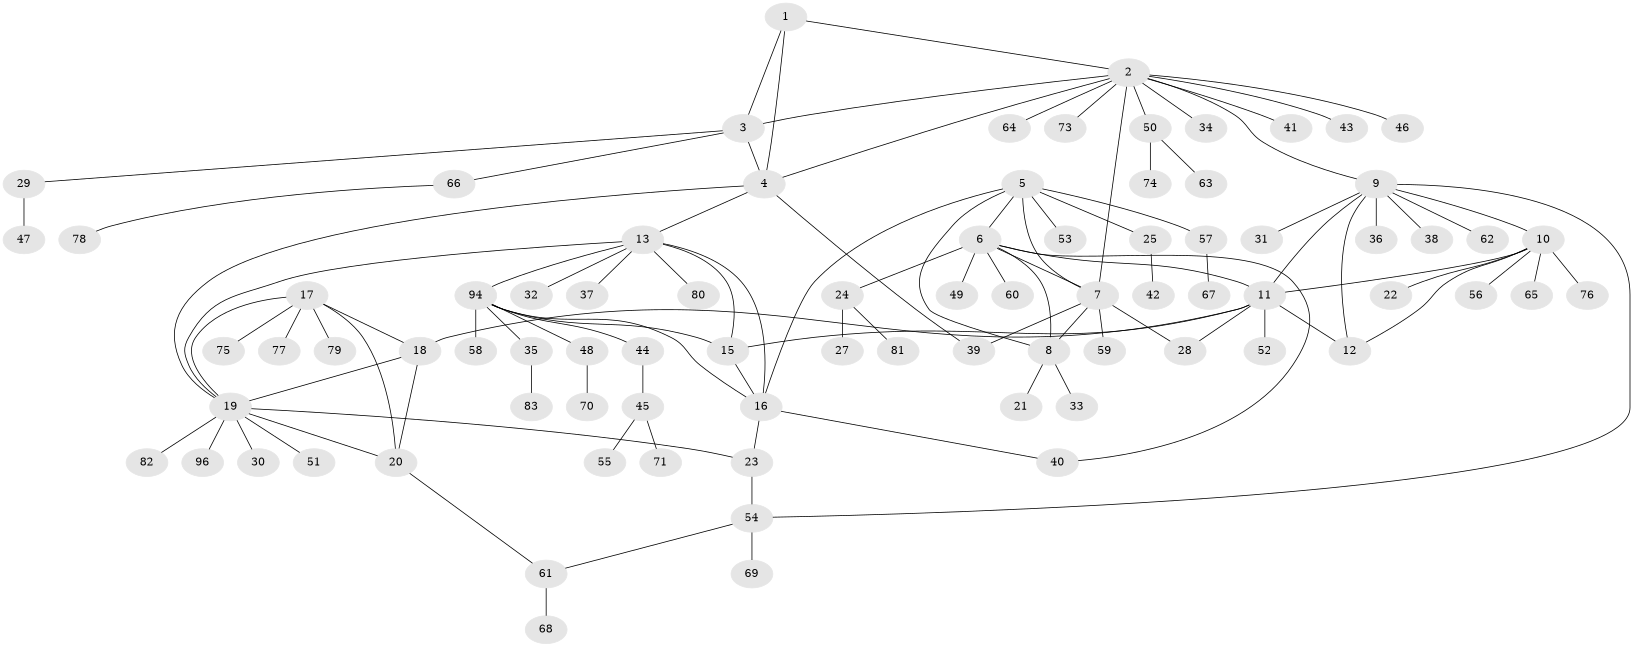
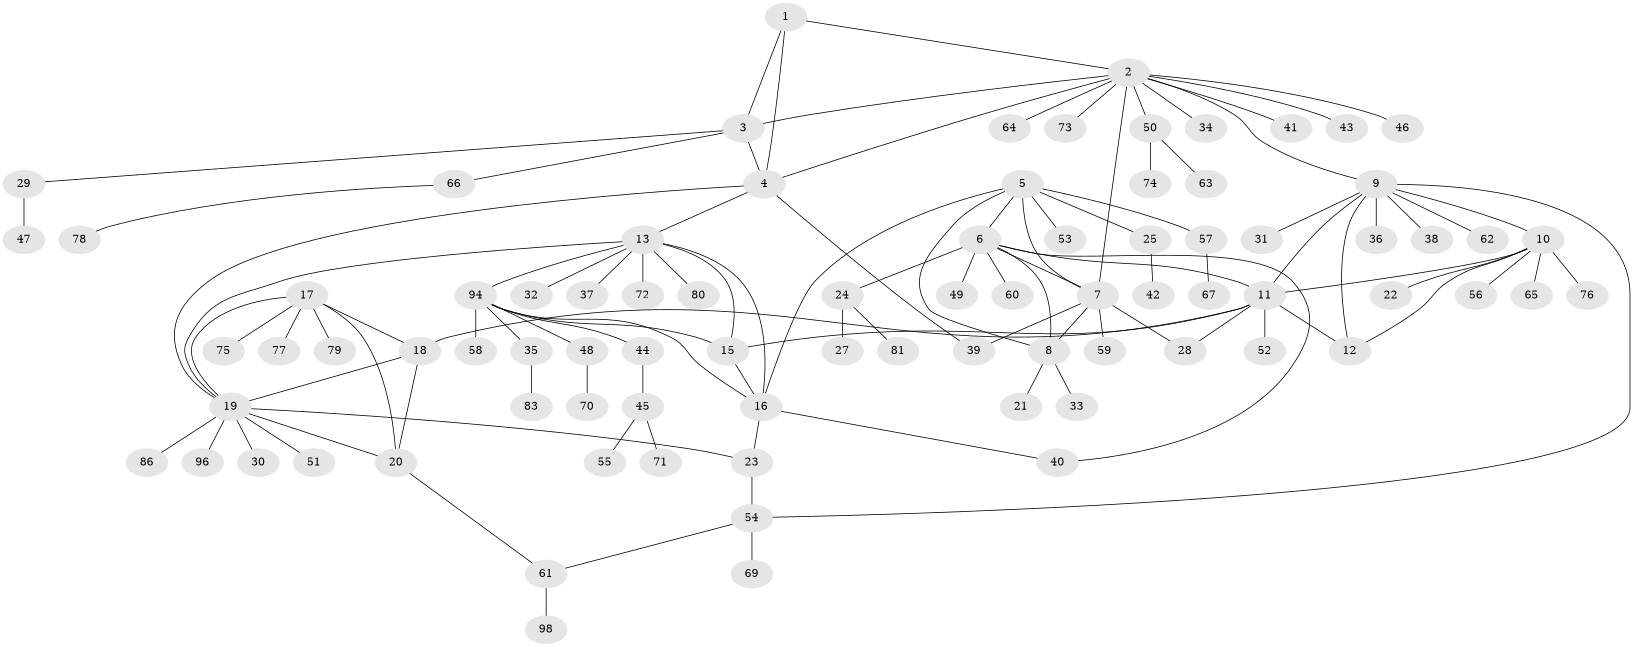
node "72": added
node "82": label "82" -> "86"
node "68": label "68" -> "98"
